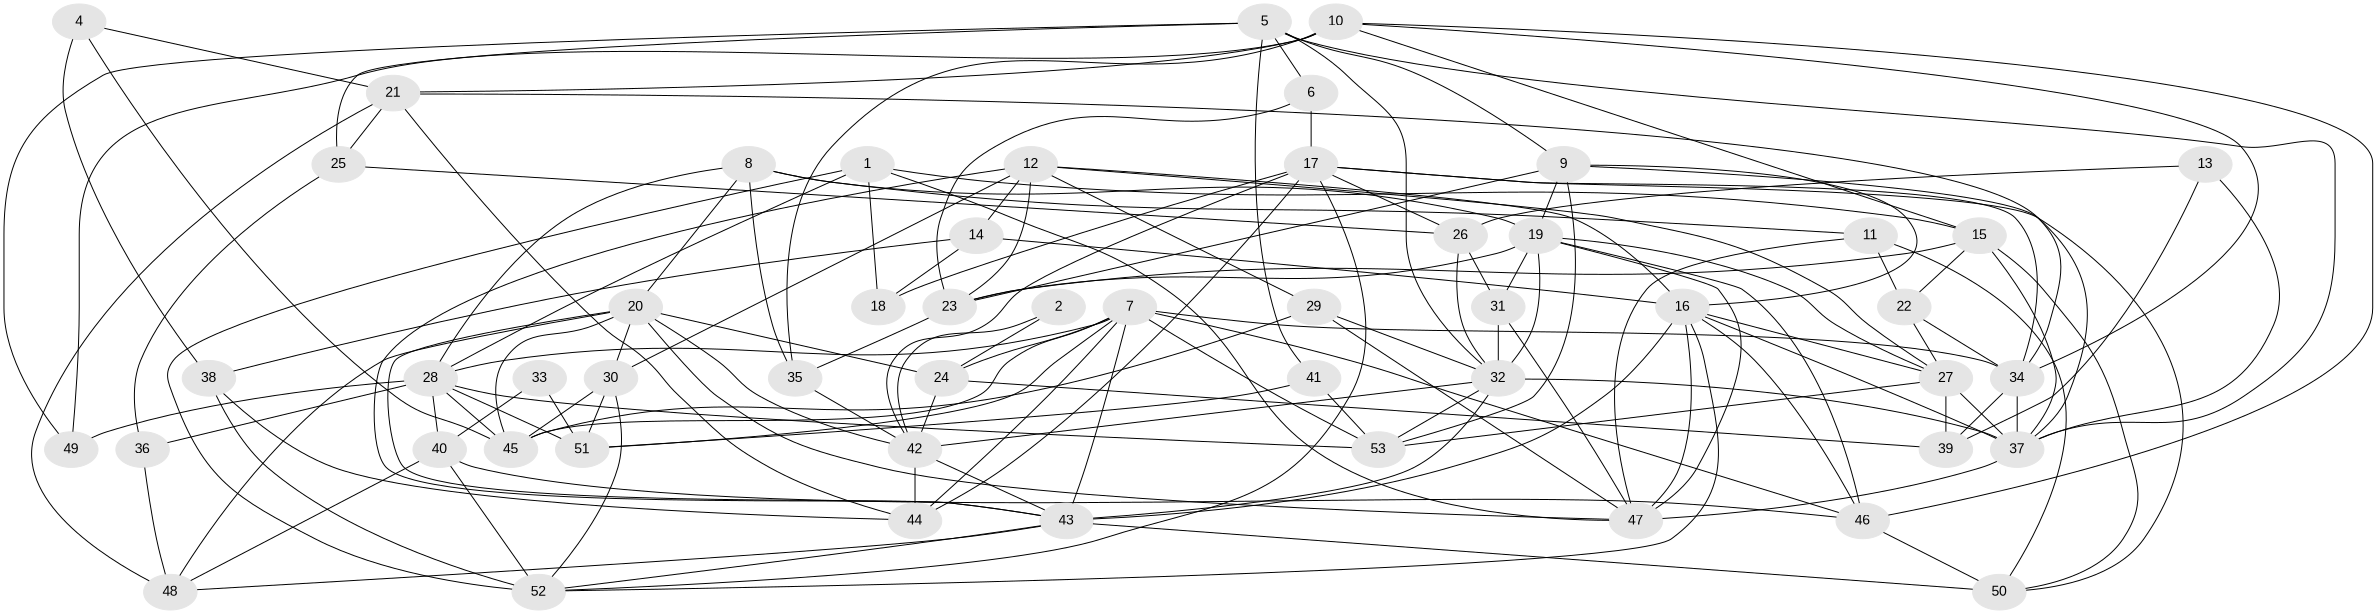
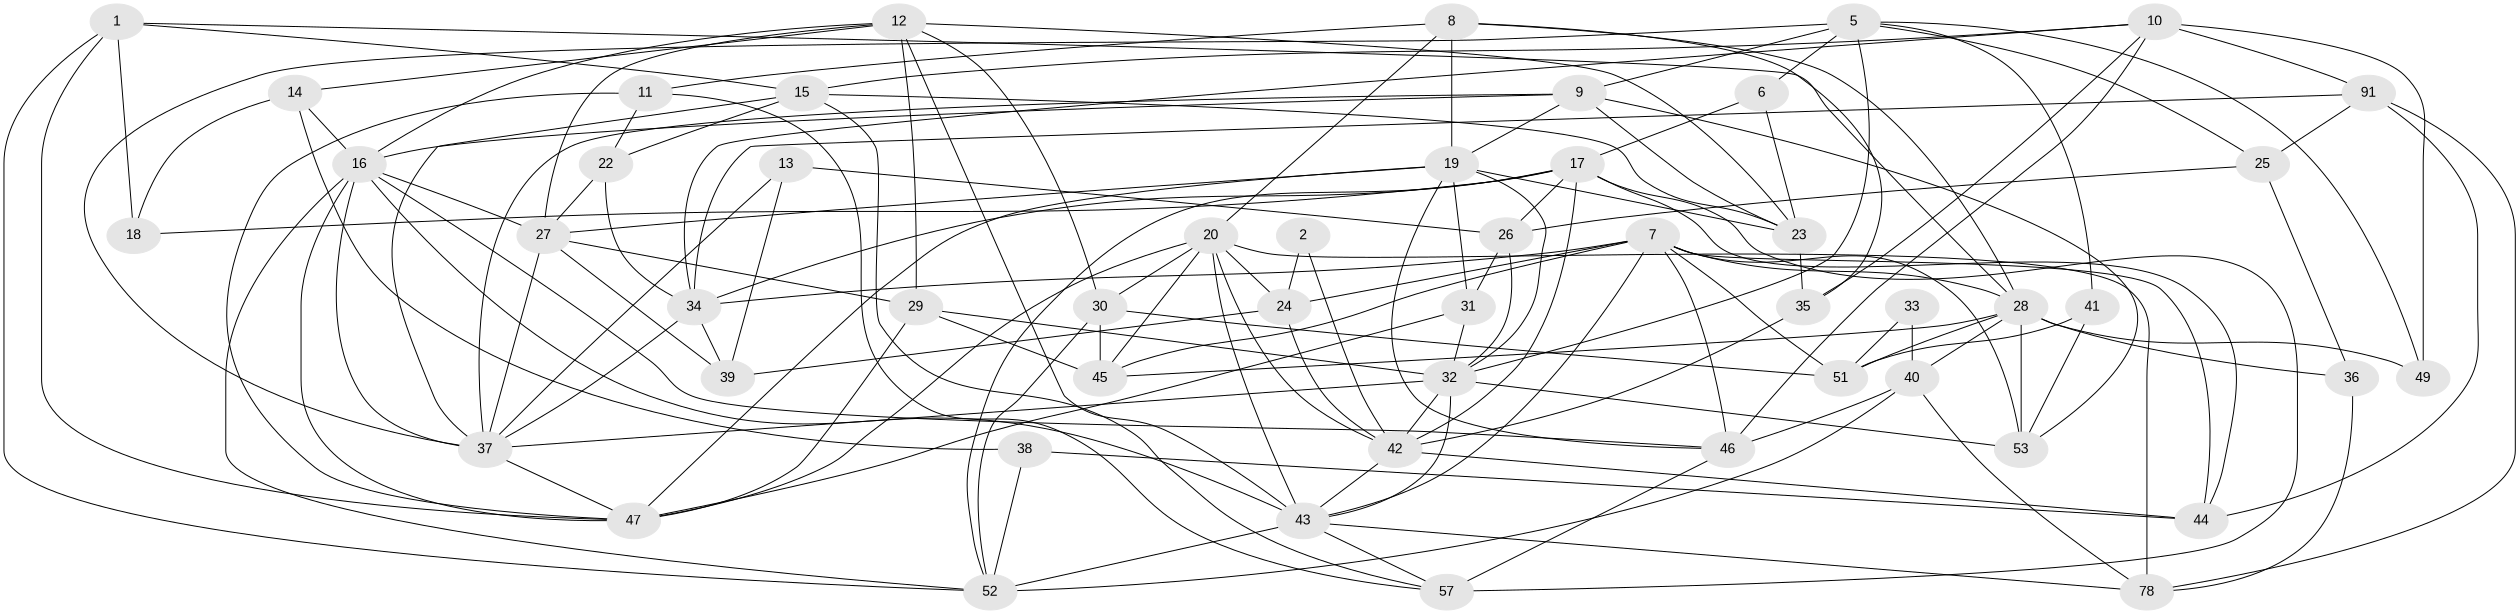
node "4": removed
node "21": label "21" -> "91"
edge "27" -- "53": now "27" -- "29"
node "48": label "48" -> "78"
node "50": label "50" -> "57"
